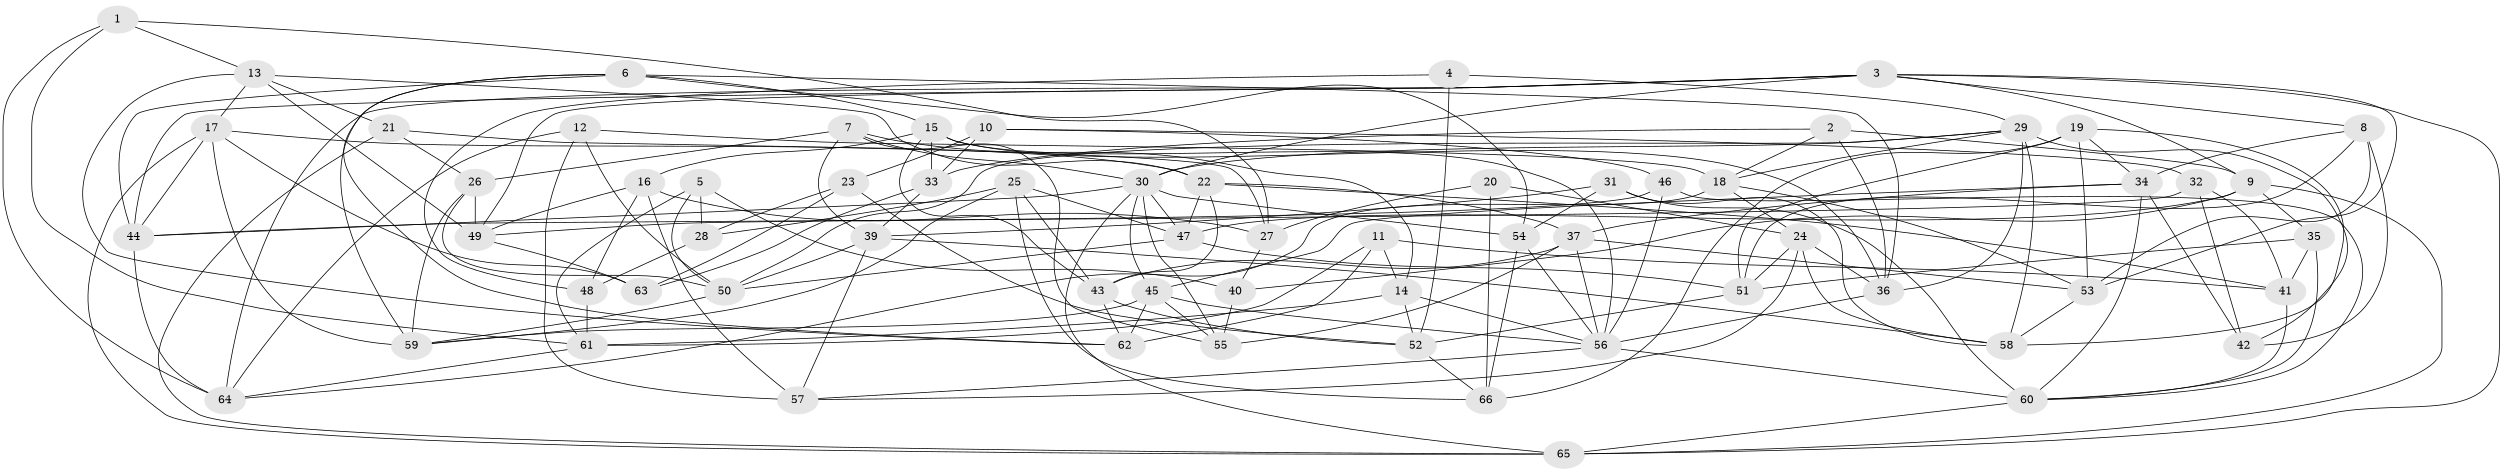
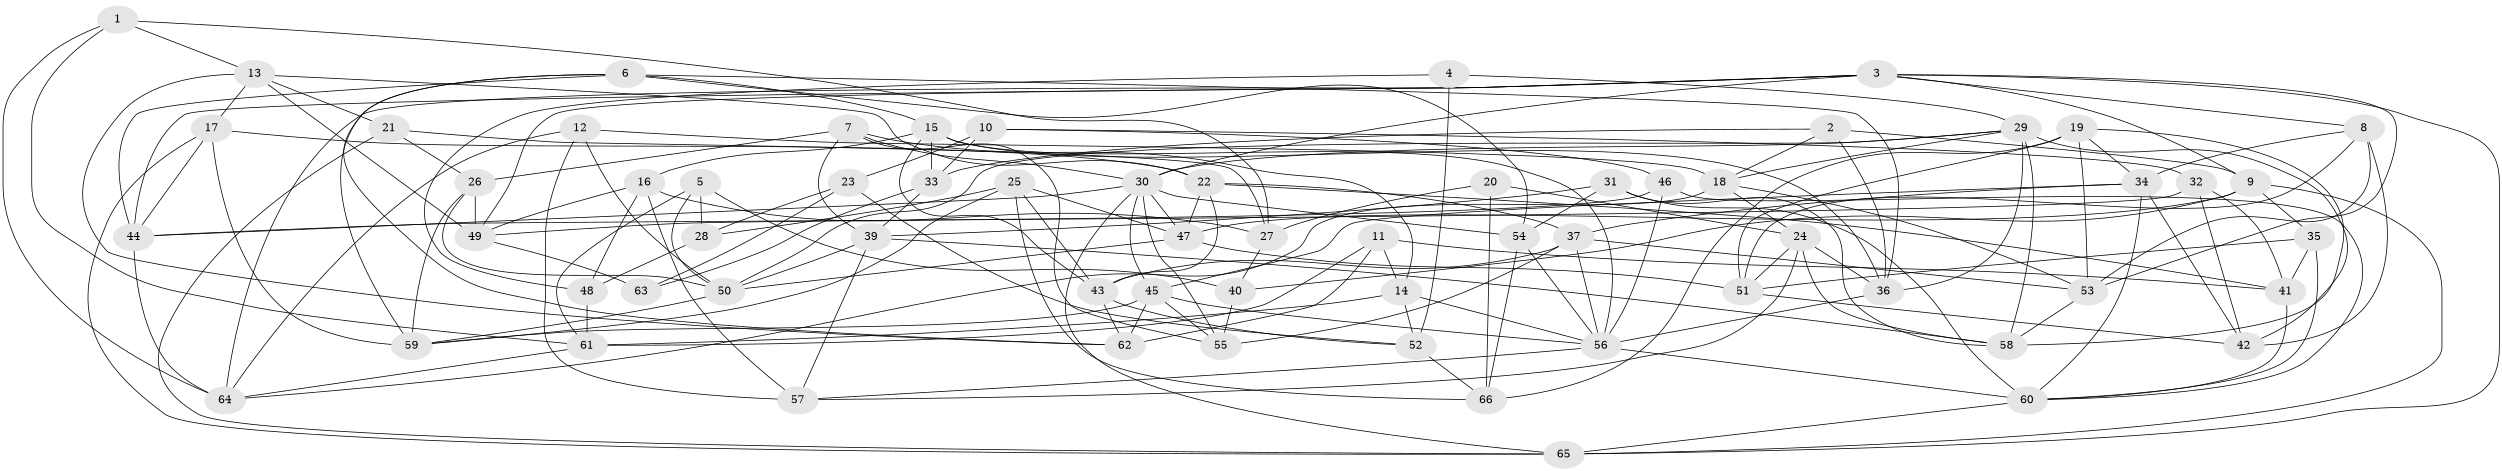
edge "17" -- "63": removed
edge "51" -- "52": now "51" -- "42"
